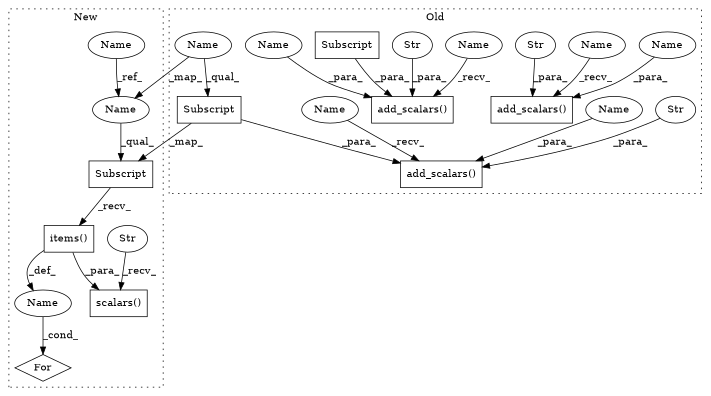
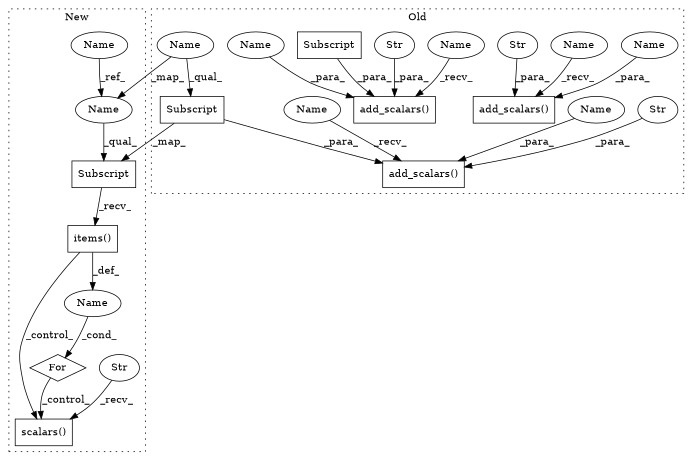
edge "items()" -> "scalars()": label "_para_" -> "_control_"
edge "For" -> "scalars()": added, label "_control_"
